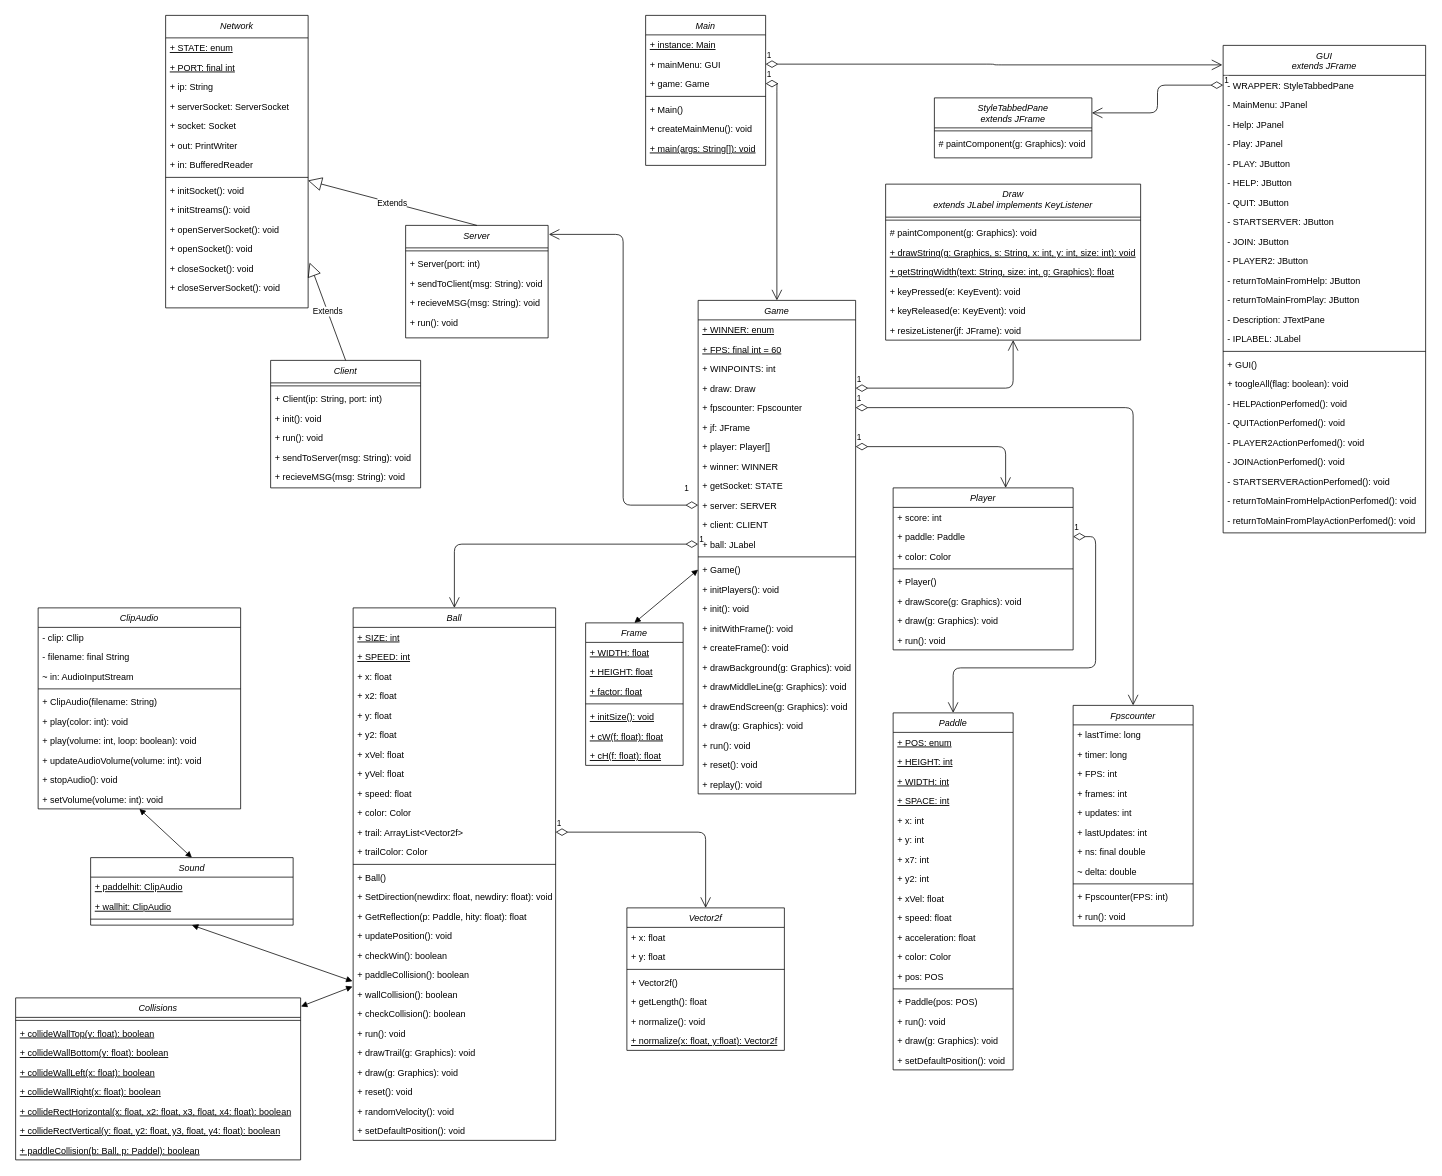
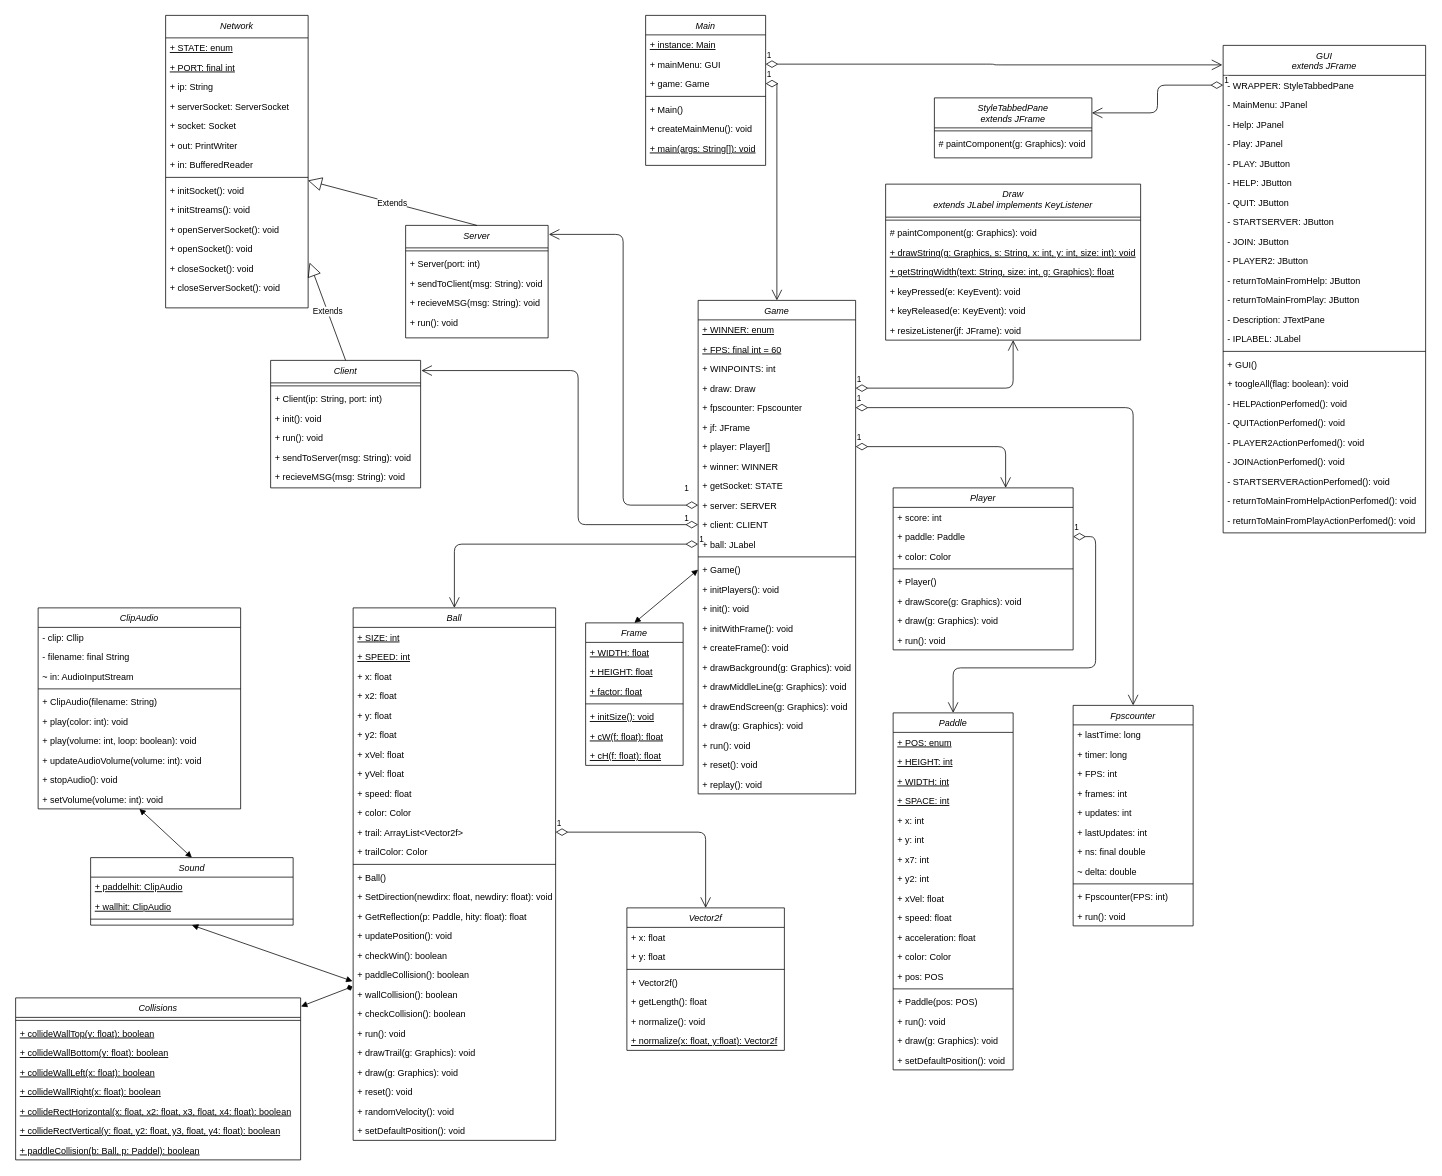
edge "Client" -- "+ client: CLIENT": added, label "1"
edge "+ wallCollision(): boolean" -- "Collisions": arrowhead block -> diamond
